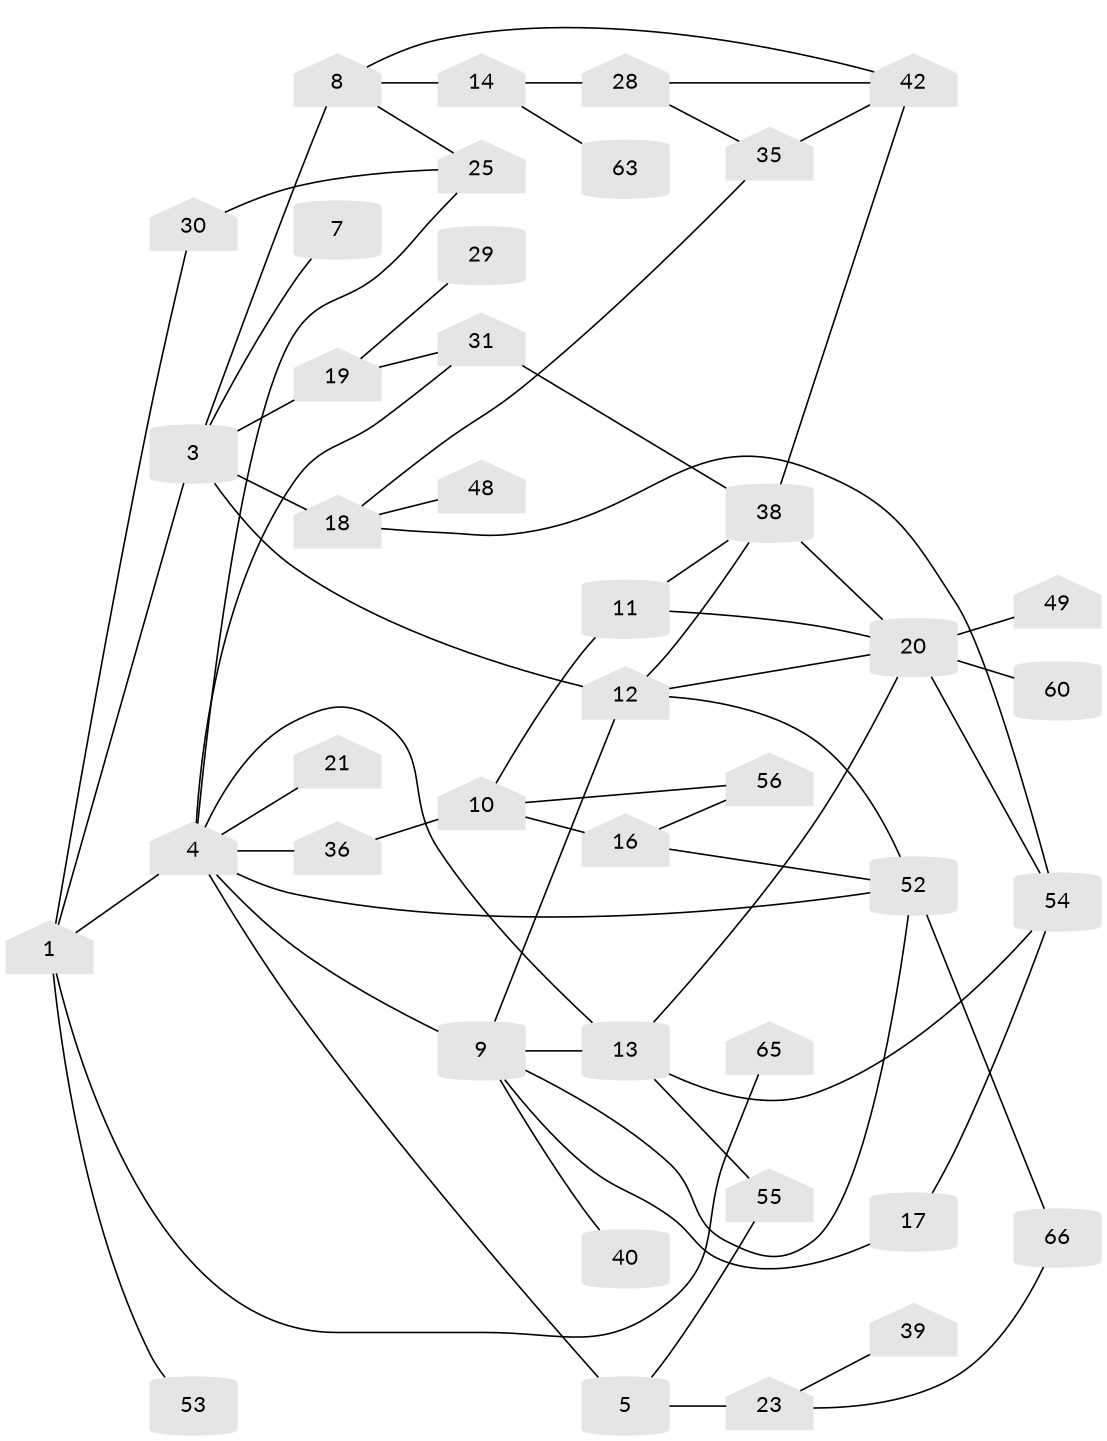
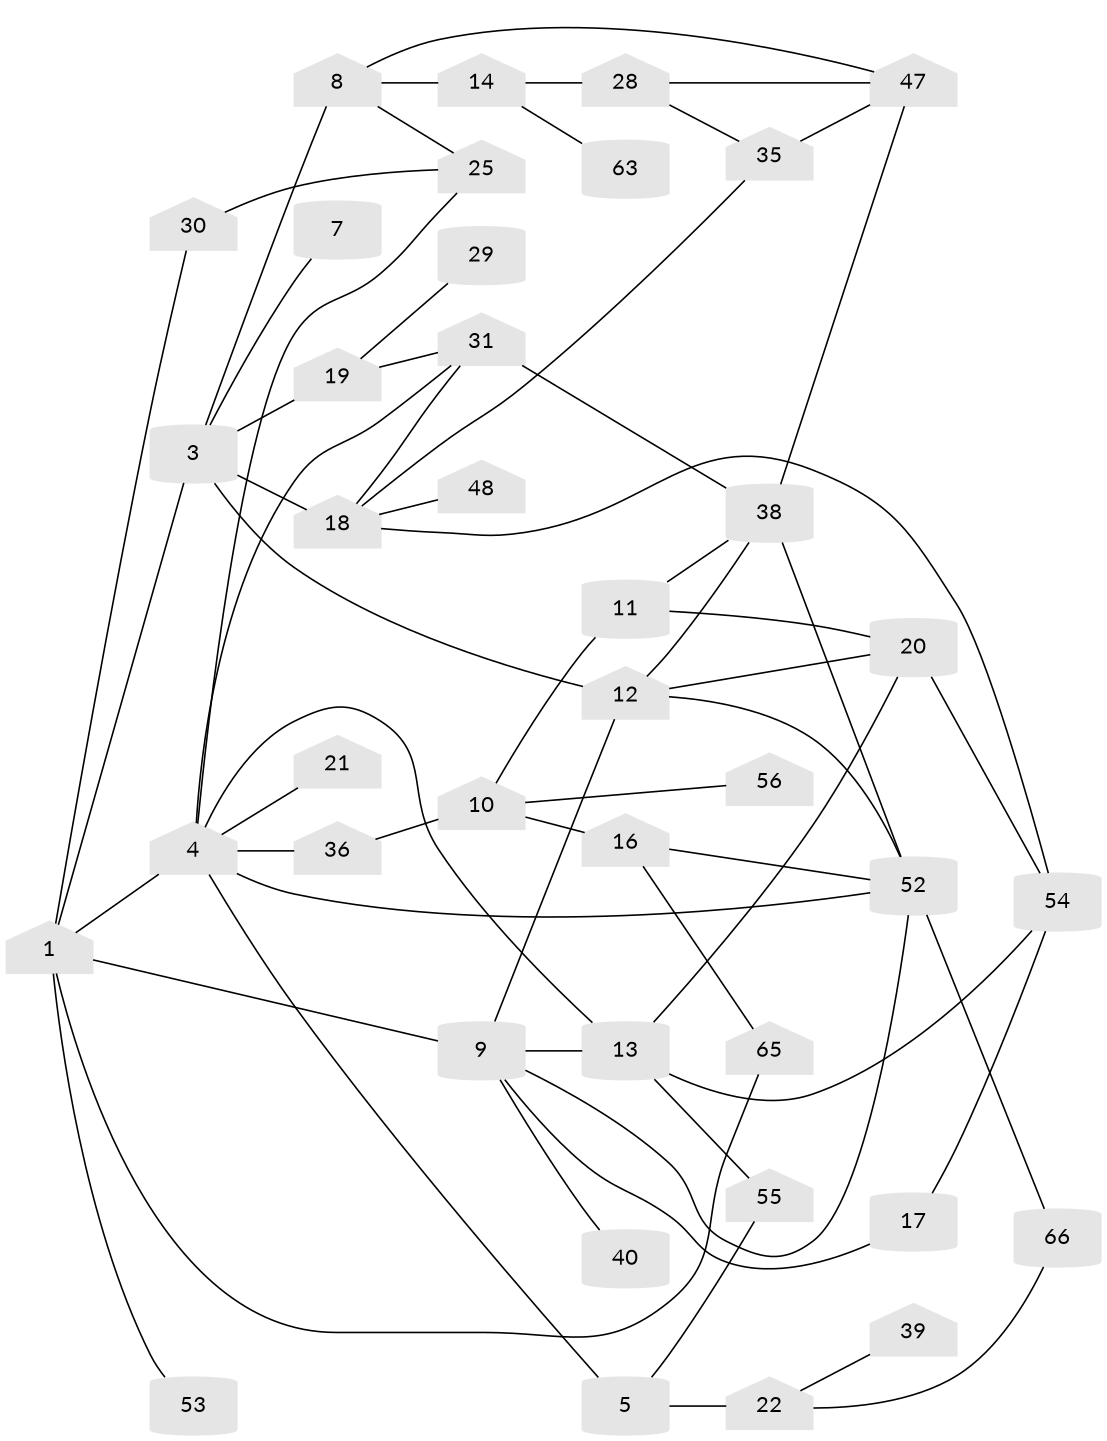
node "42": label "42" -> "47"
edge "31" -- "18": added
edge "38" -- "20": now "38" -- "52"
node "49": removed
node "60": removed
edge "56" -- "16": now "65" -- "16"
edge "4" -- "9": now "1" -- "9"
node "23": label "23" -> "22"
